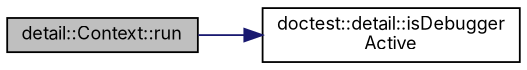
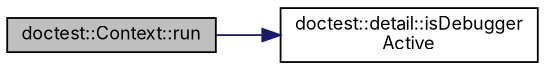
node "detail::Context::run": label "detail::Context::run" -> "doctest::Context::run"
